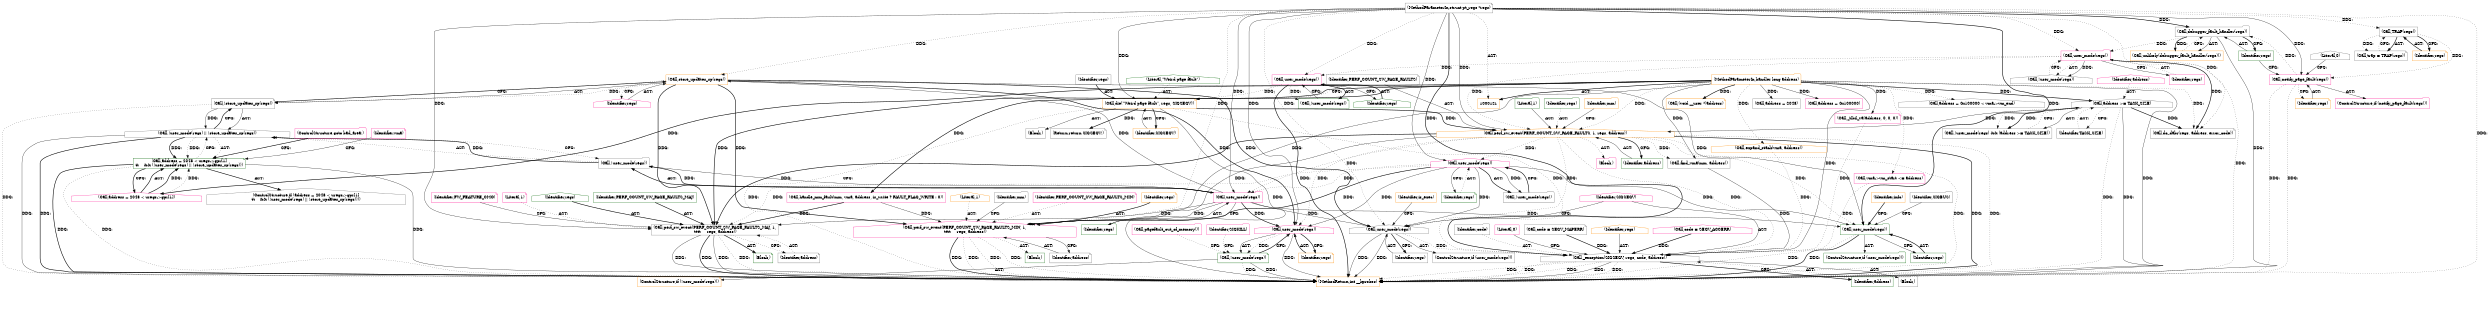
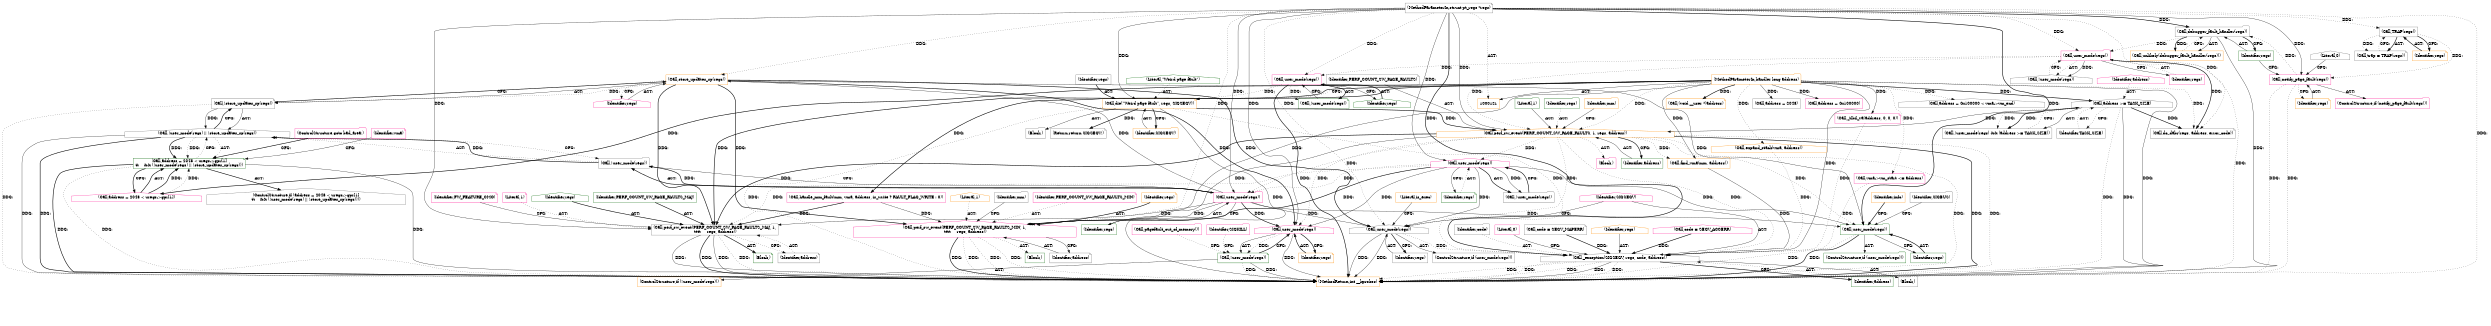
edge "(MethodParameterIn,handler long address)" -> "1000121": style bold -> solid
node "(Call,find_vma(mm, address))": color gray40 -> darkorange
node "(Identifier,is_exec)": label "(Identifier,is_exec)" -> "(Literal,is_exec)"
